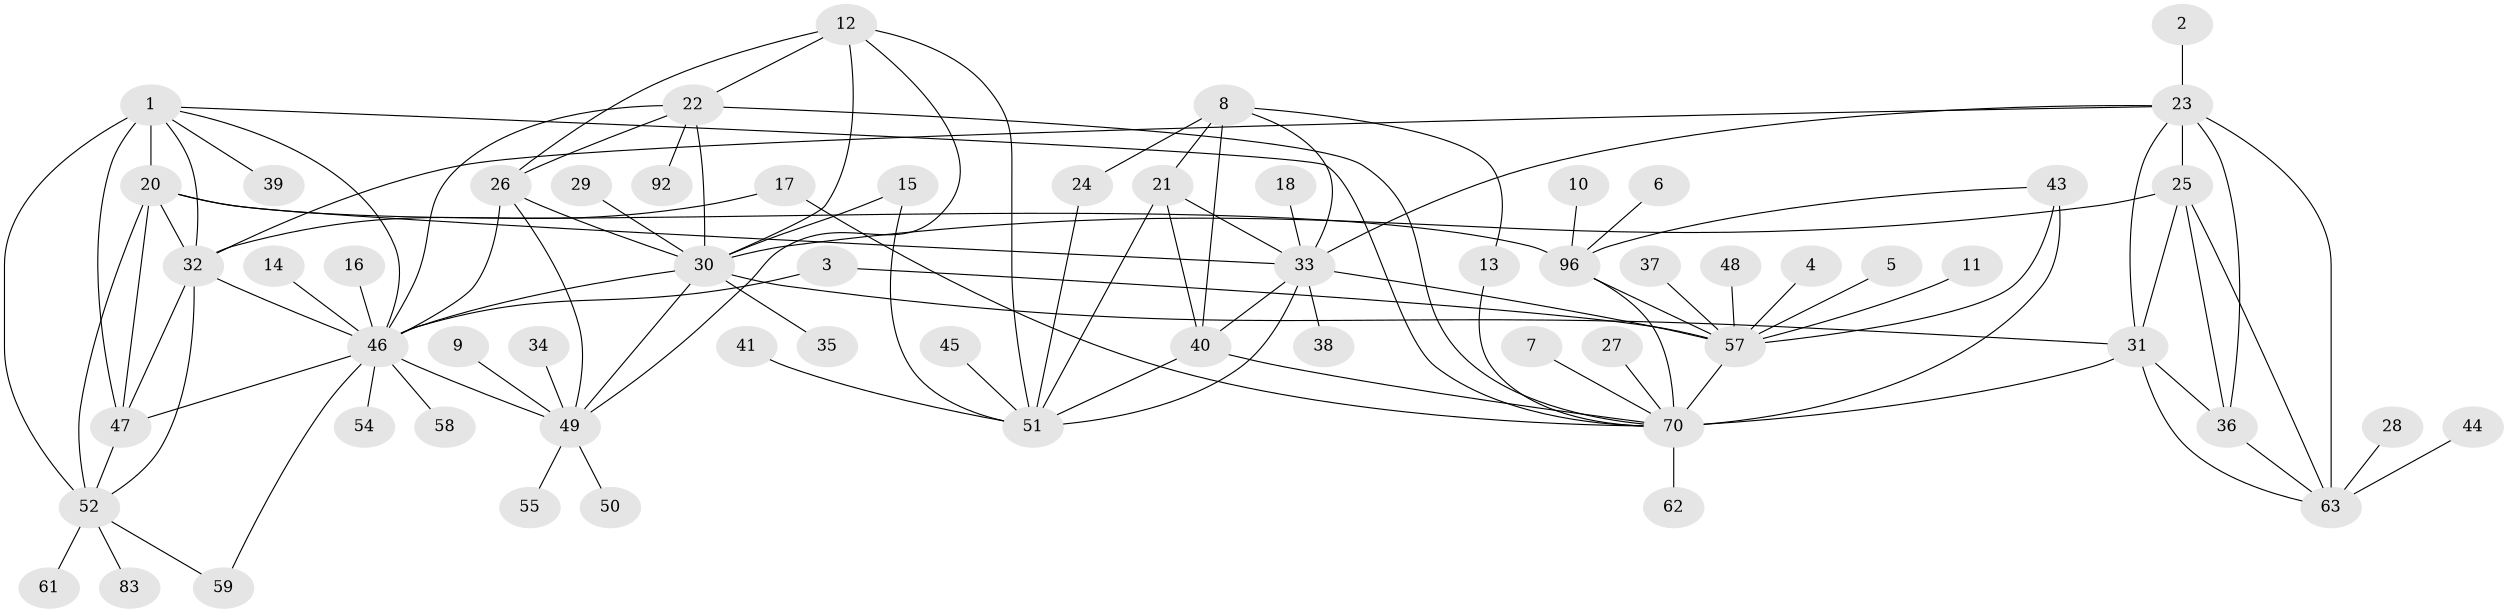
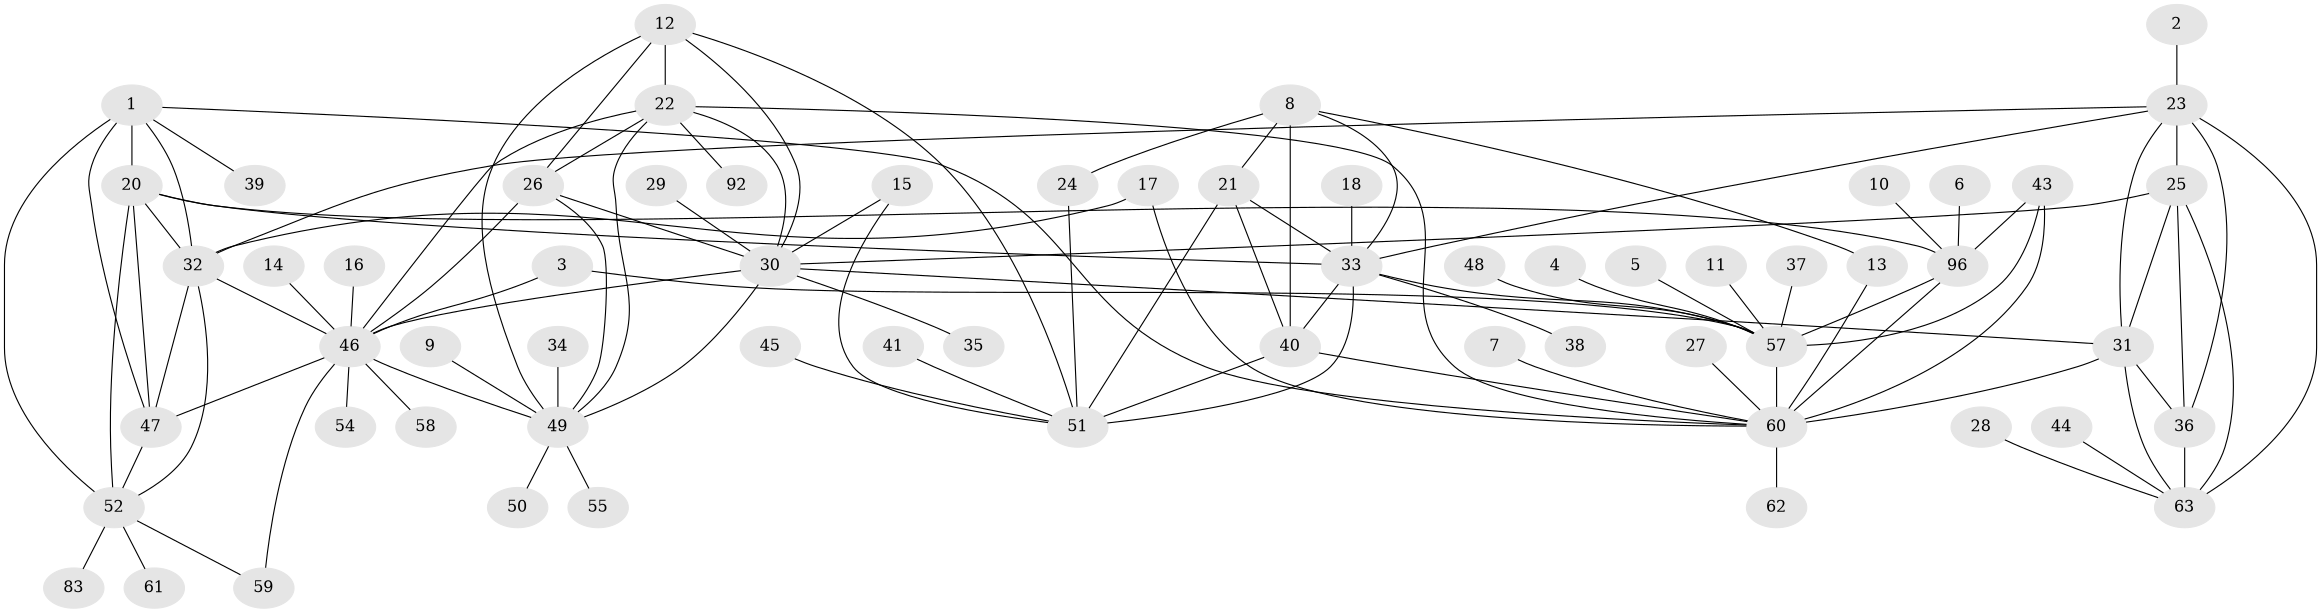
edge "1" -- "46": removed
edge "22" -- "49": added
node "70": label "70" -> "60"
